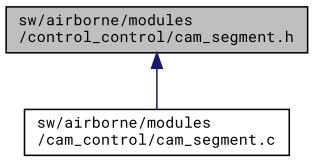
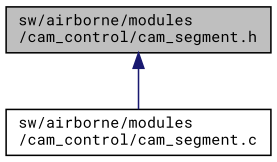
node "sw/airborne/modules /control_control/cam_segment.h": label "sw/airborne/modules /control_control/cam_segment.h" -> "sw/airborne/modules /cam_control/cam_segment.h"
